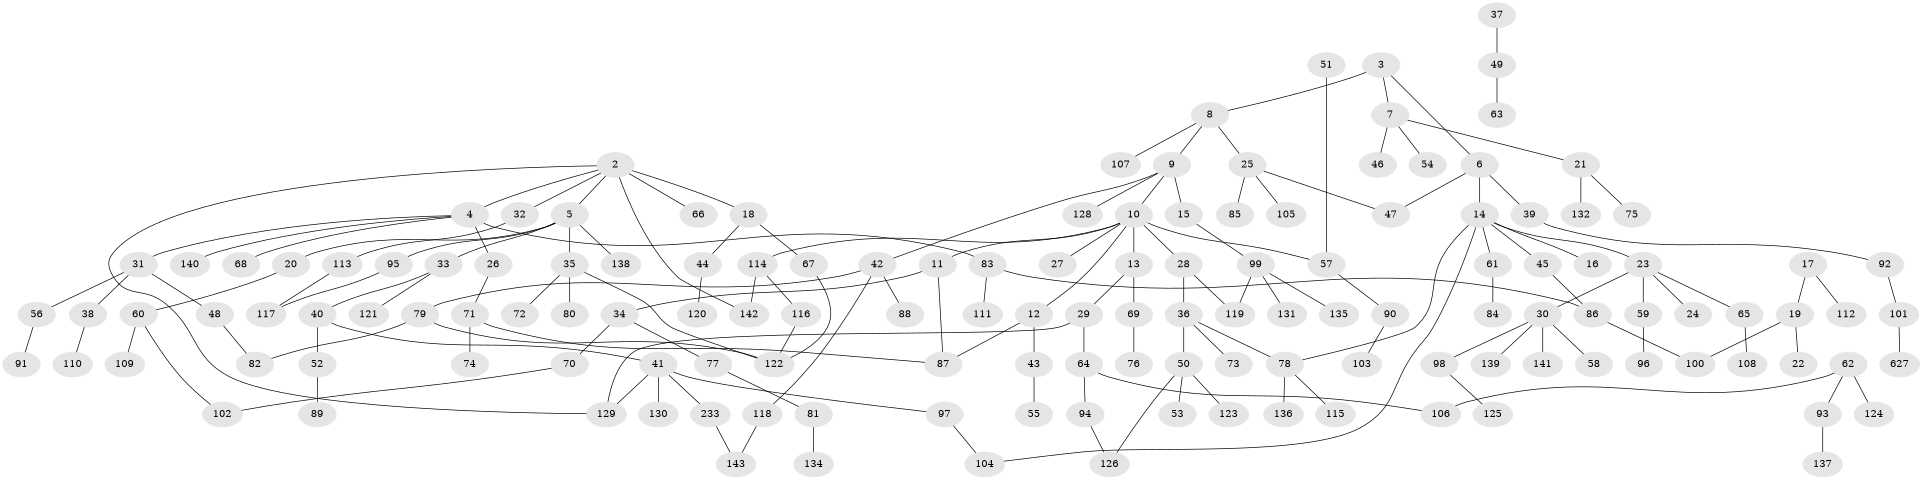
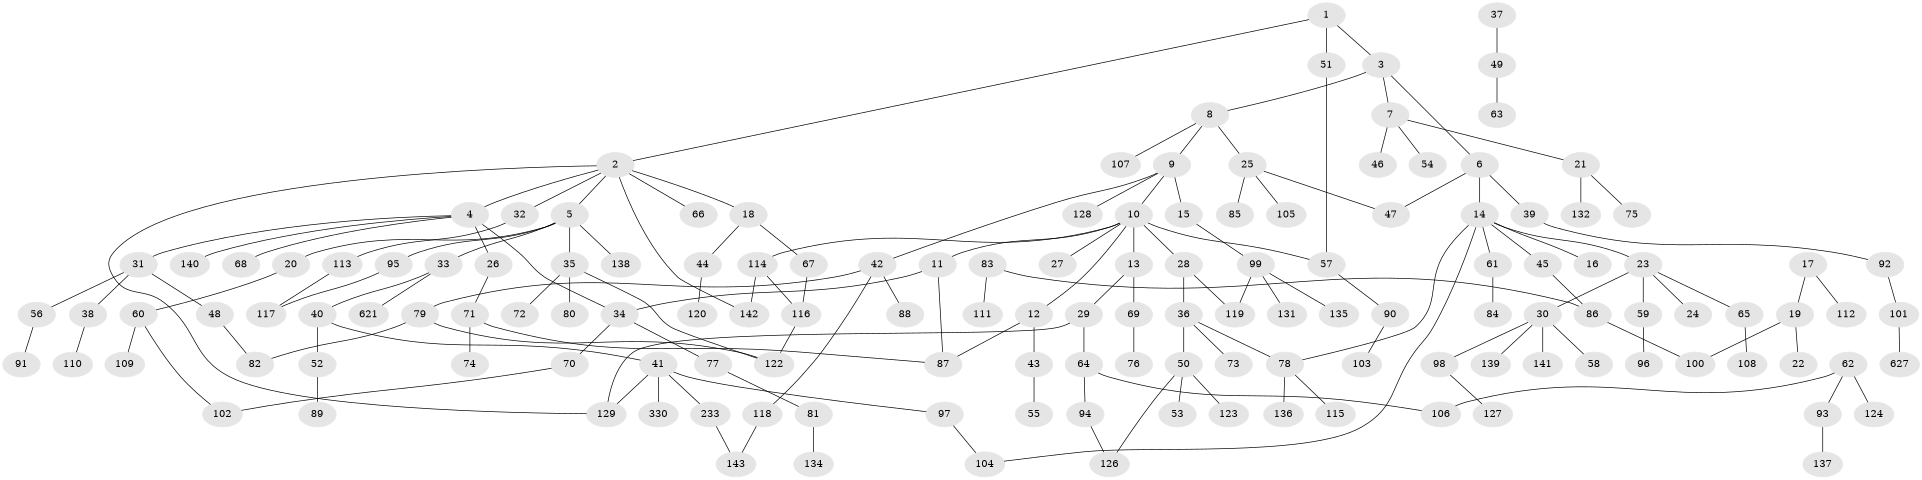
node "1": added
edge "4" -- "83": now "4" -- "34"
node "121": label "121" -> "621"
edge "67" -- "122": now "67" -- "116"
node "130": label "130" -> "330"
node "125": label "125" -> "127"
